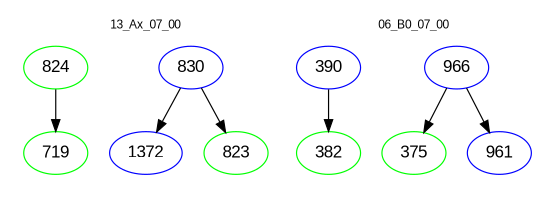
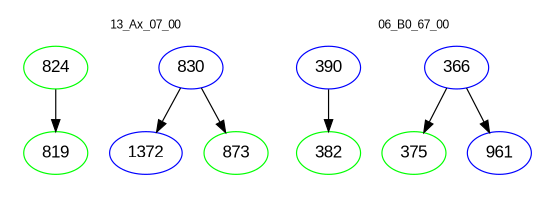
cluster "06_B0_07_00": label "06_B0_07_00" -> "06_B0_67_00"
node "966": label "966" -> "366"
node "719": label "719" -> "819"
node "823": label "823" -> "873"
